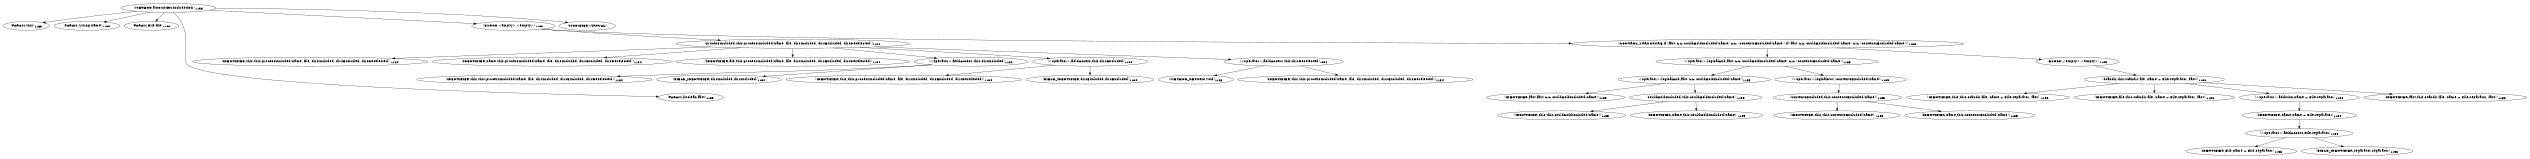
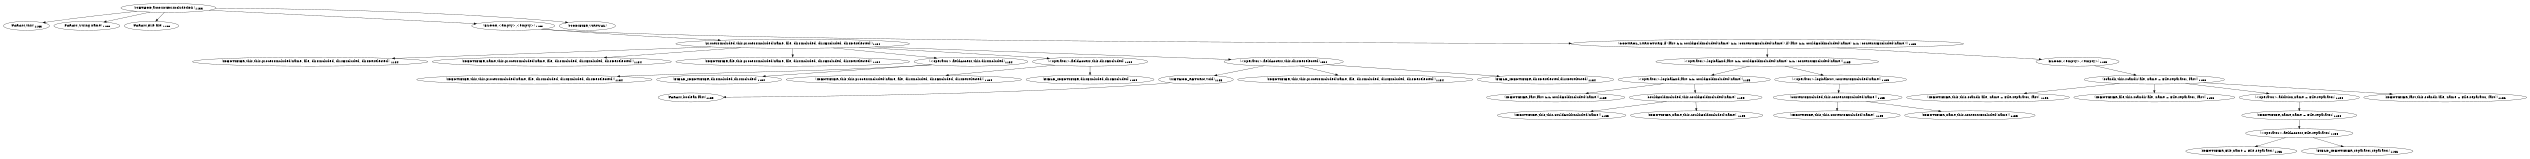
node "(FIELD_IDENTIFIER,dirsDeselected,dirsDeselected)": added
edge "(METHOD,accountForIncludedDir)" -> "(PARAM,boolean fast)": now "(METHOD_RETURN,void)" -> "(PARAM,boolean fast)"
